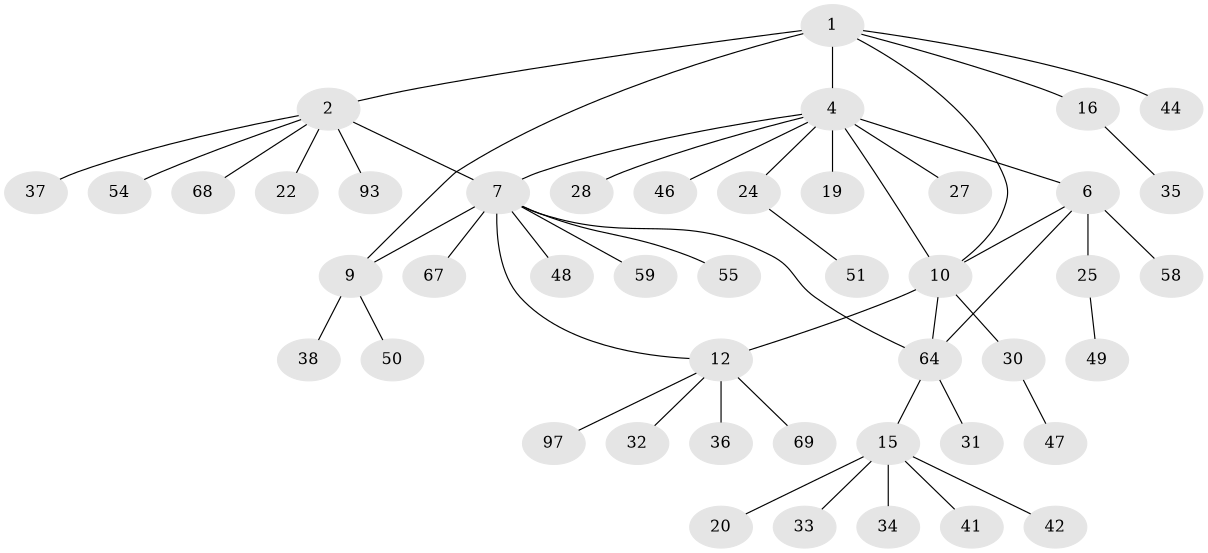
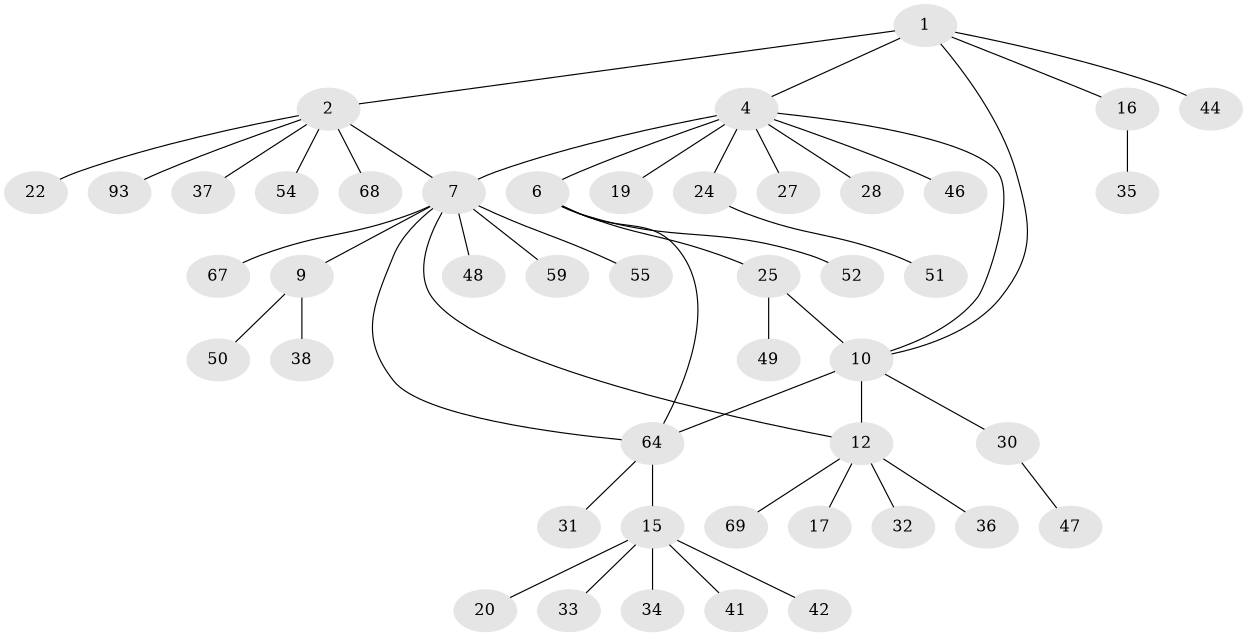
edge "1" -- "9": removed
edge "6" -- "10": now "25" -- "10"
node "58": label "58" -> "52"
node "97": label "97" -> "17"
